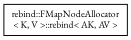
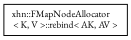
node "rebind::FMapNodeAllocator < K, V >::rebind< AK, AV >": label "rebind::FMapNodeAllocator < K, V >::rebind< AK, AV >" -> "xhn::FMapNodeAllocator < K, V >::rebind< AK, AV >"
